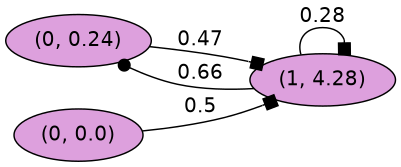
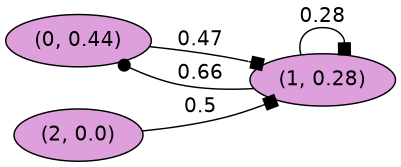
node "(0, 0.24)": label "(0, 0.24)" -> "(0, 0.44)"
node "(1, 4.28)": label "(1, 4.28)" -> "(1, 0.28)"
node "(0, 0.0)": label "(0, 0.0)" -> "(2, 0.0)"
